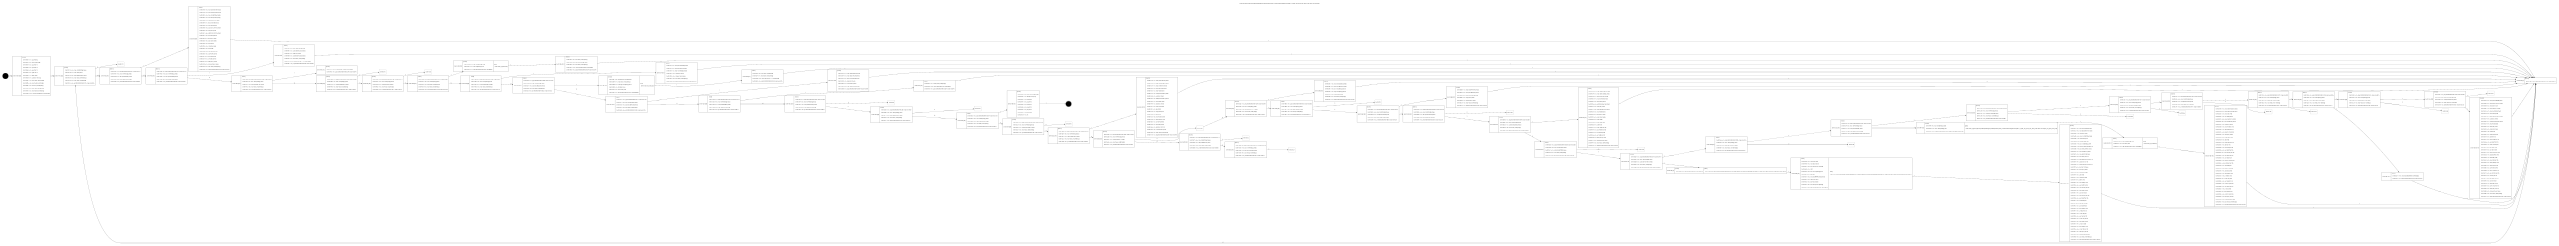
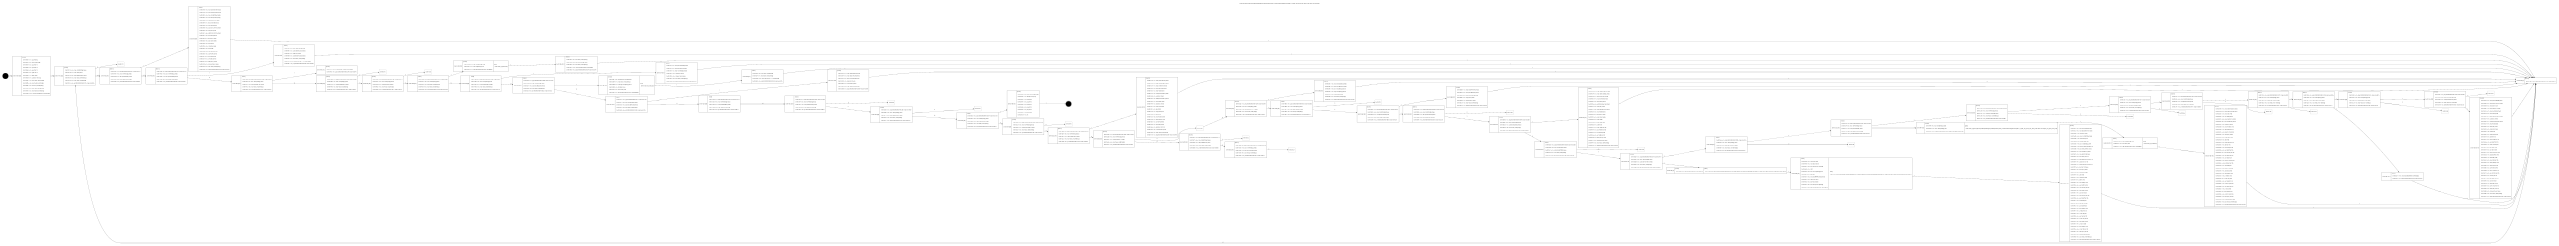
node "0x402407 [22]": removed
